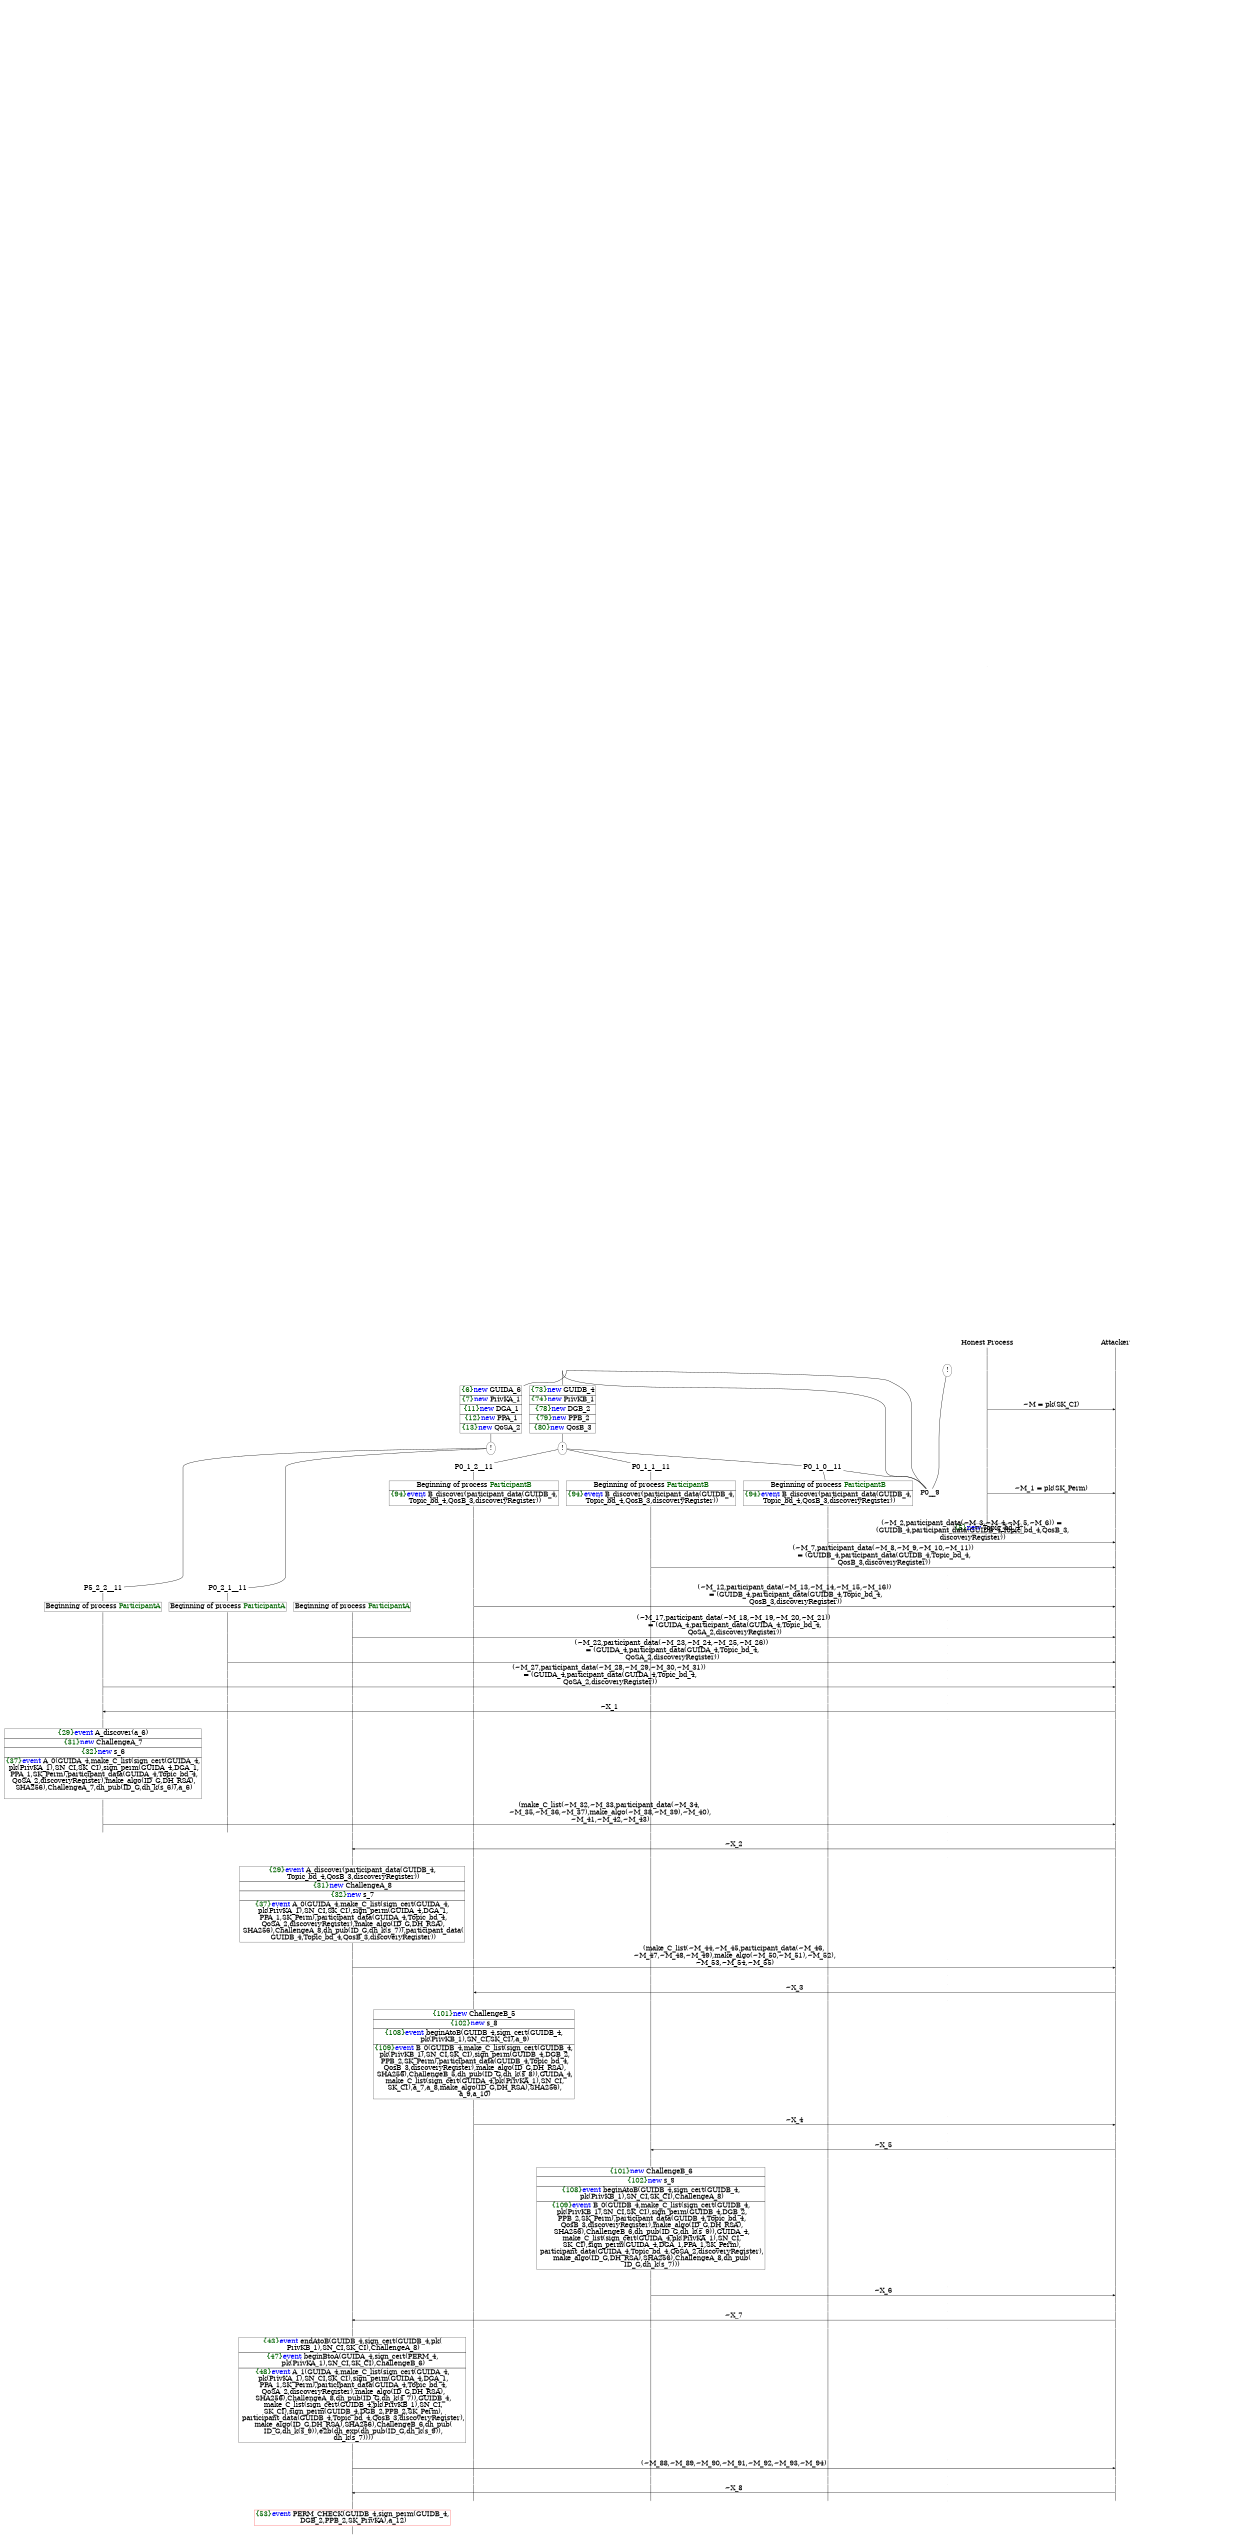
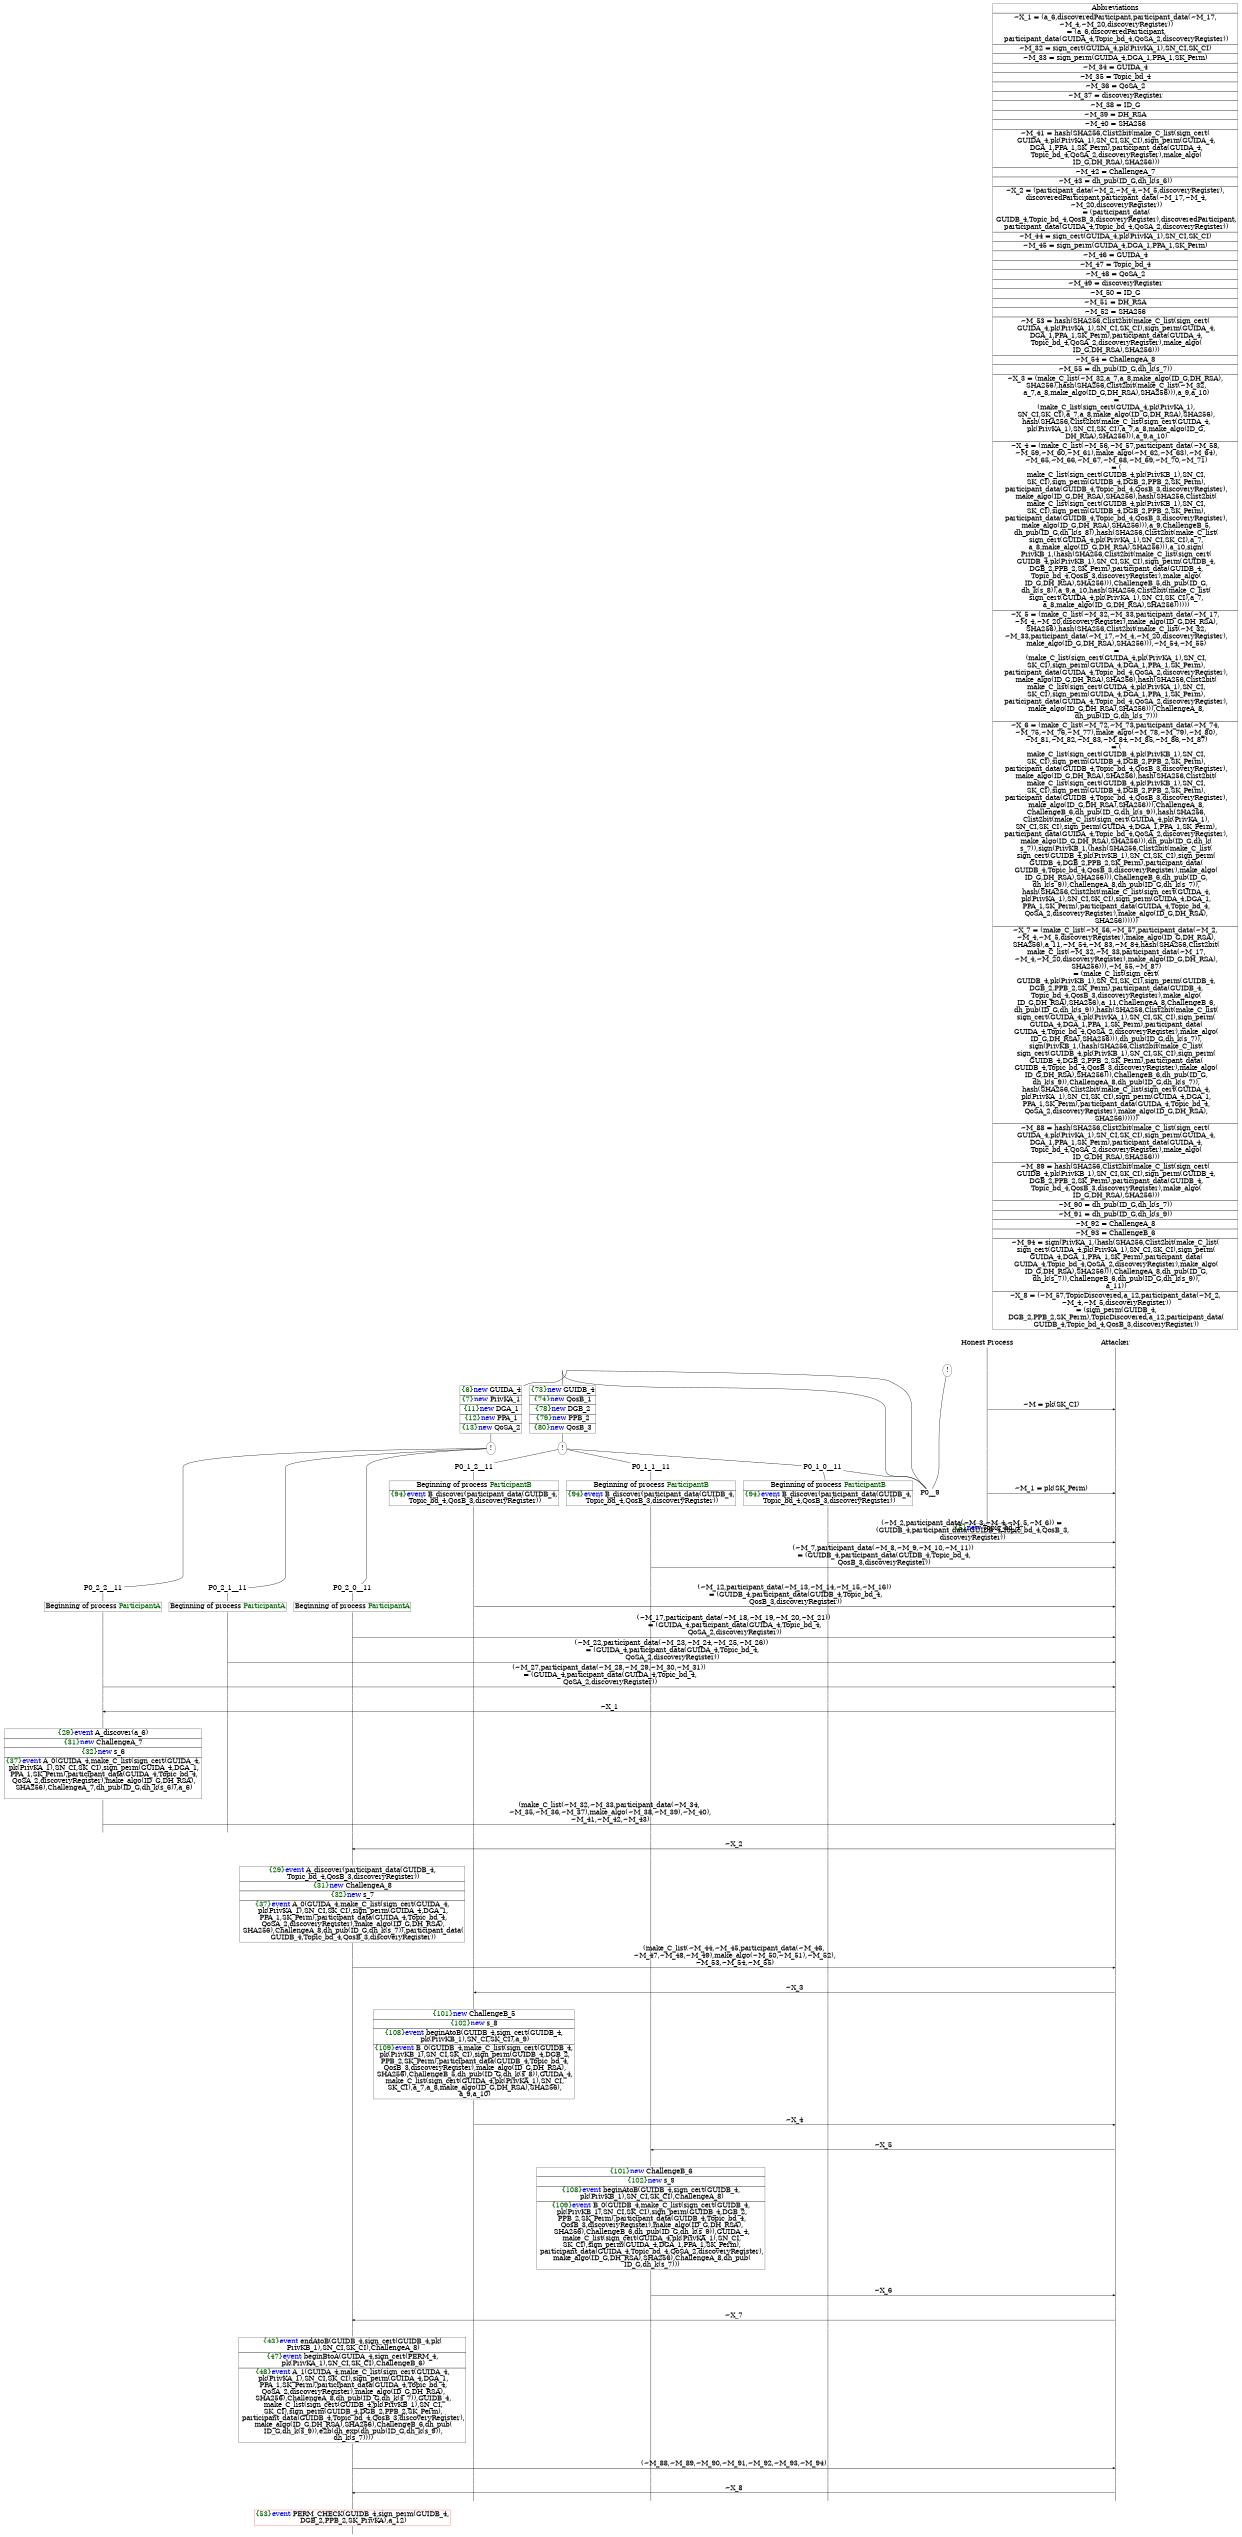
node "Abbreviations": added
node "{6}": text "GUIDA_6" -> "GUIDA_4"
node "{73}": text "PrivKB_1" -> "QosB_1"
node "P5_2_2__11": label "P5_2_2__11" -> "P0_2_2__11"
node "P0_2_0__11": added
